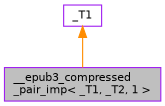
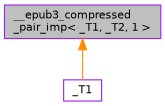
edge "__epub3_compressed _pair_imp< _T1, _T2, 1 >" -> "_T1": reversed
